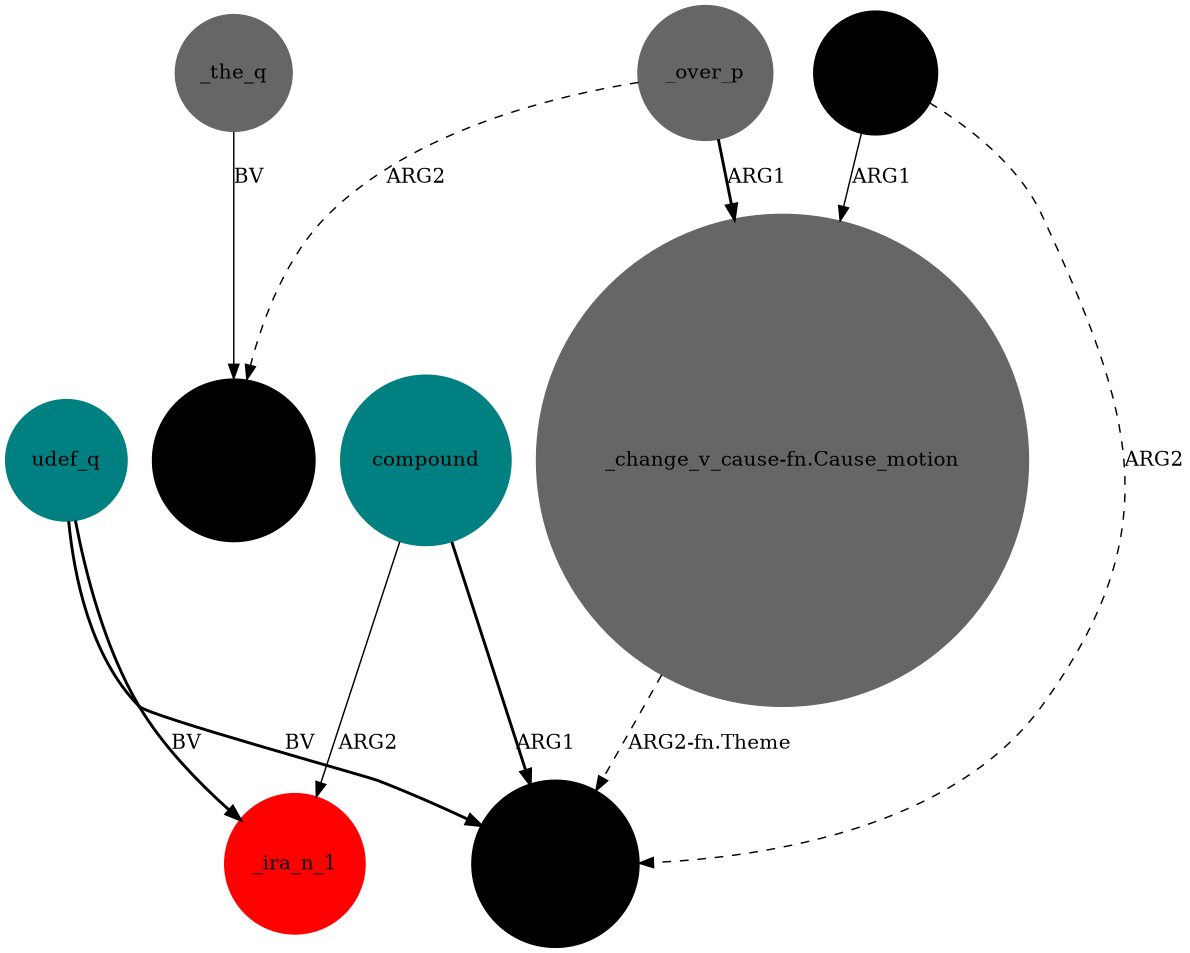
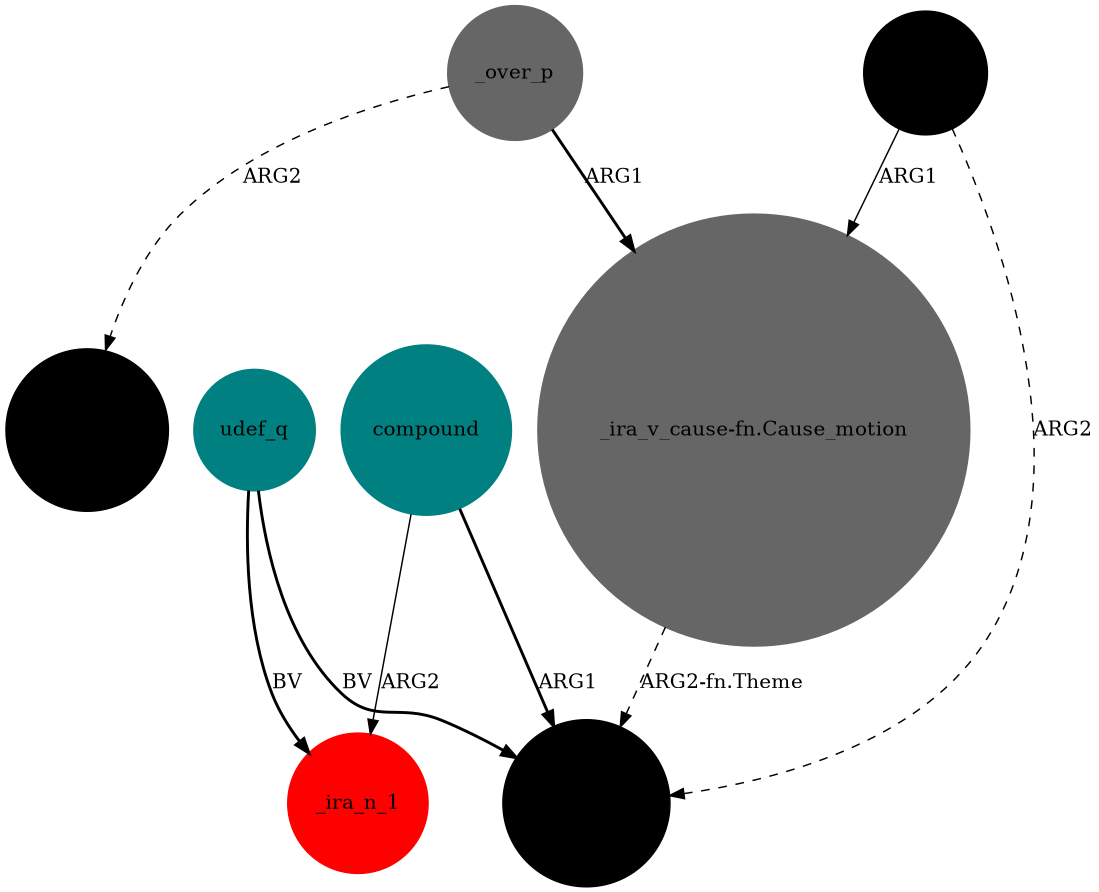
node "_the_q": removed
node "_change_v_cause-fn.Cause_motion": label "_change_v_cause-fn.Cause_motion" -> "_ira_v_cause-fn.Cause_motion"
